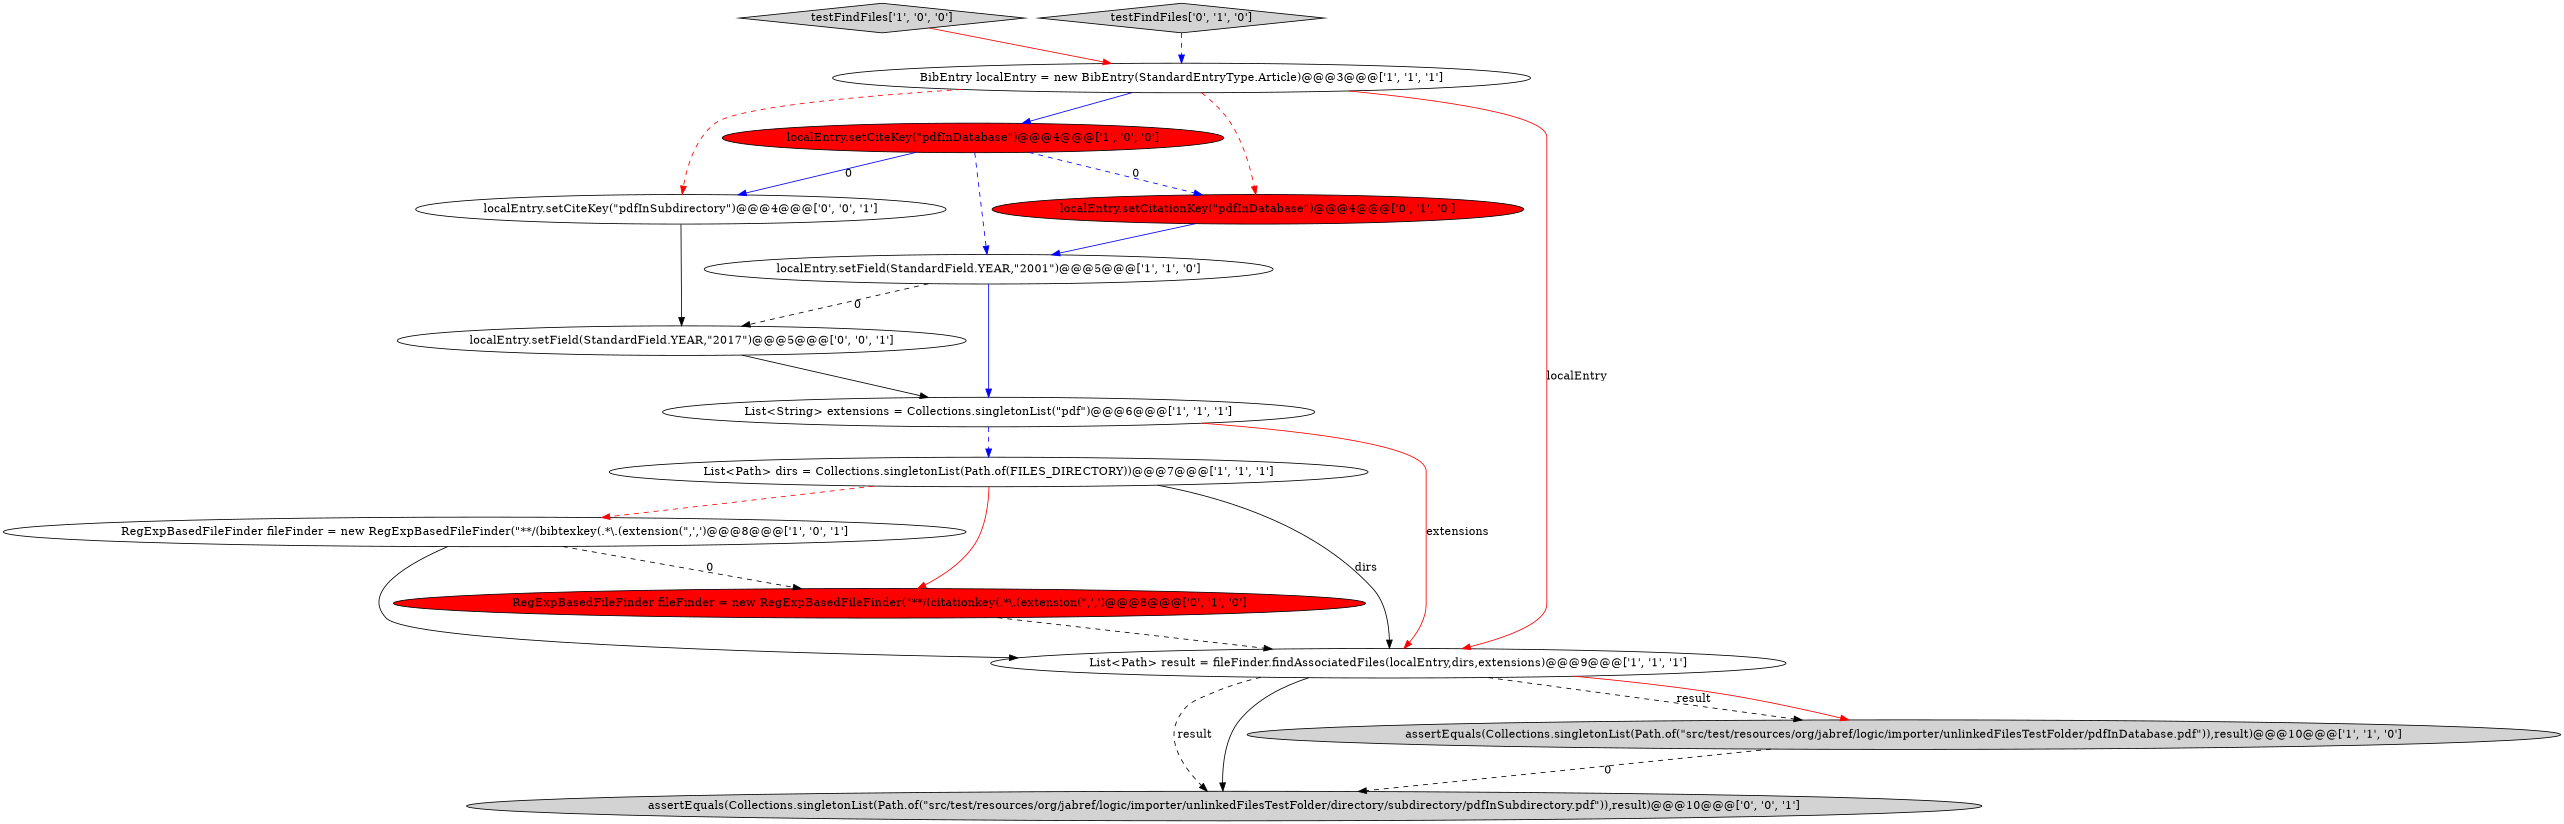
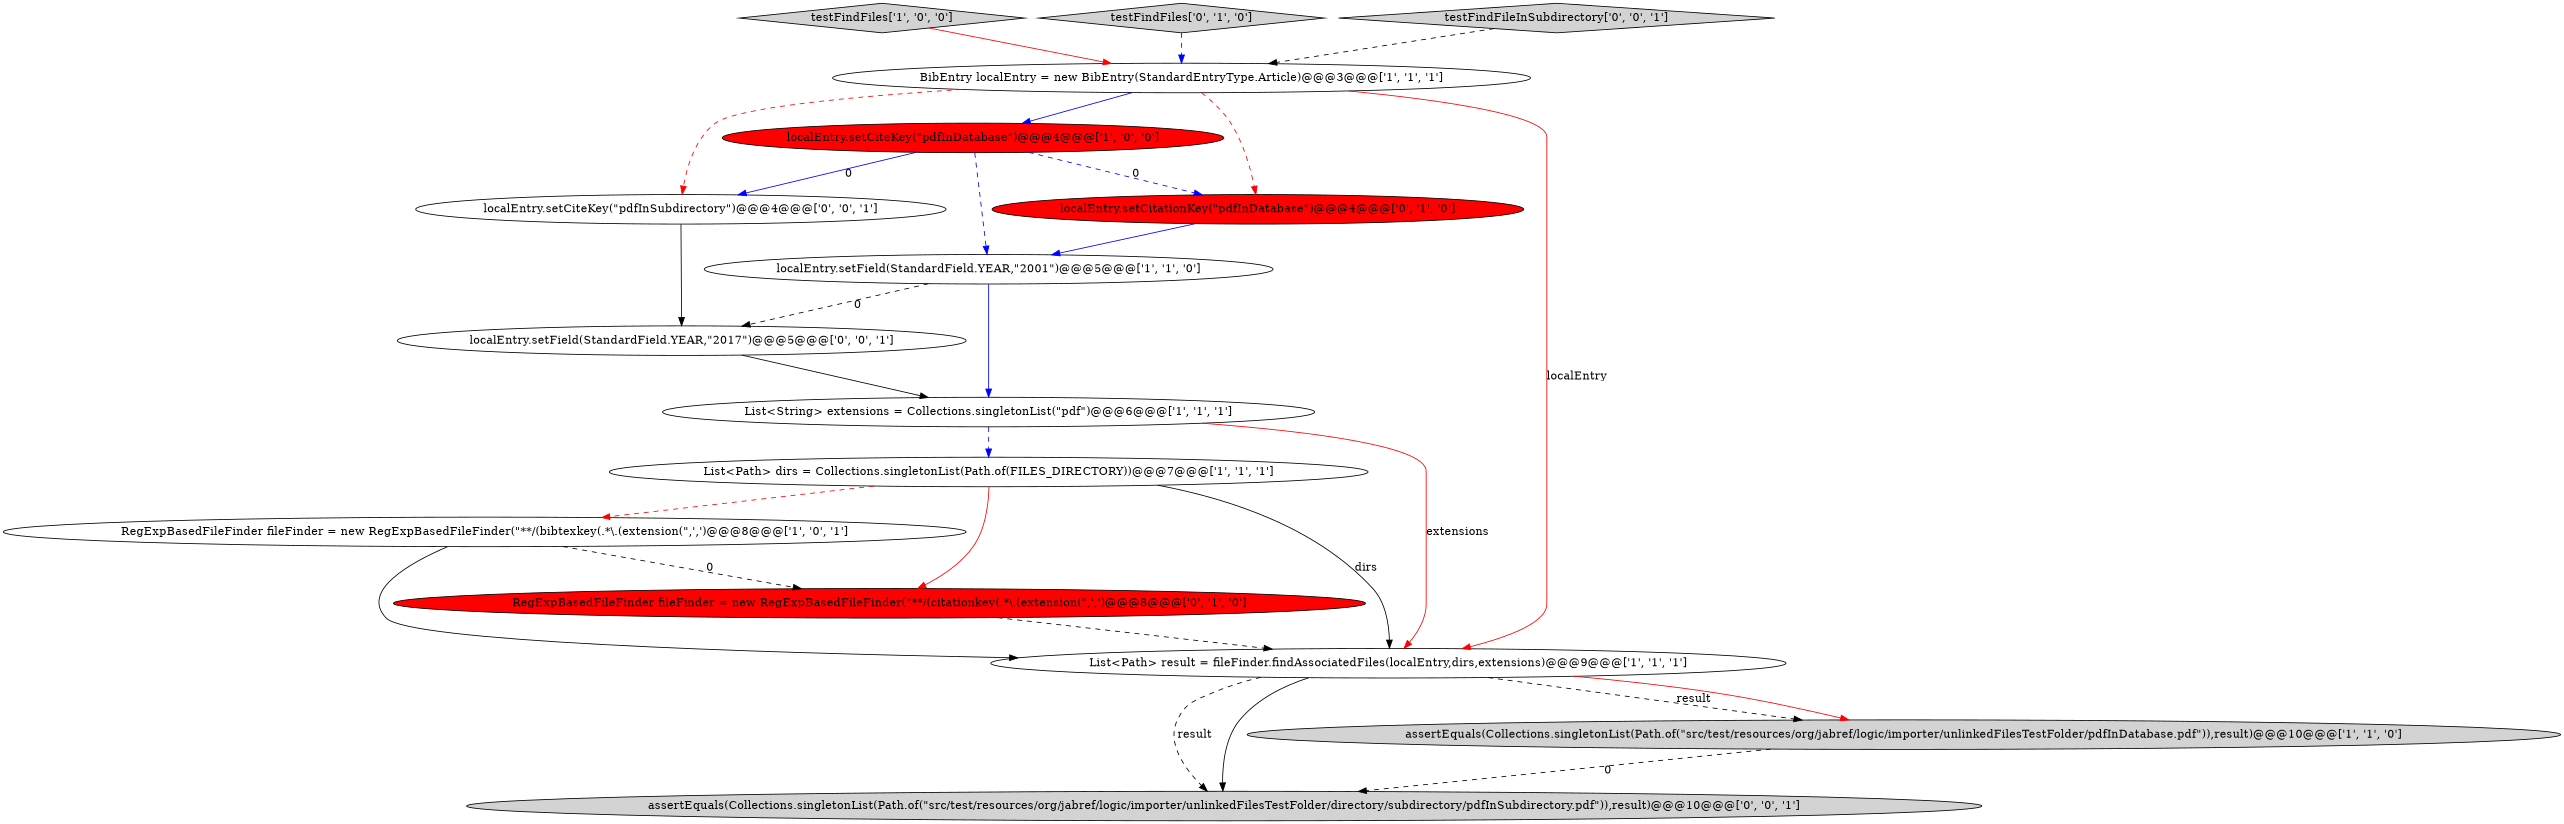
node "testFindFileInSubdirectory['0', '0', '1']": added
